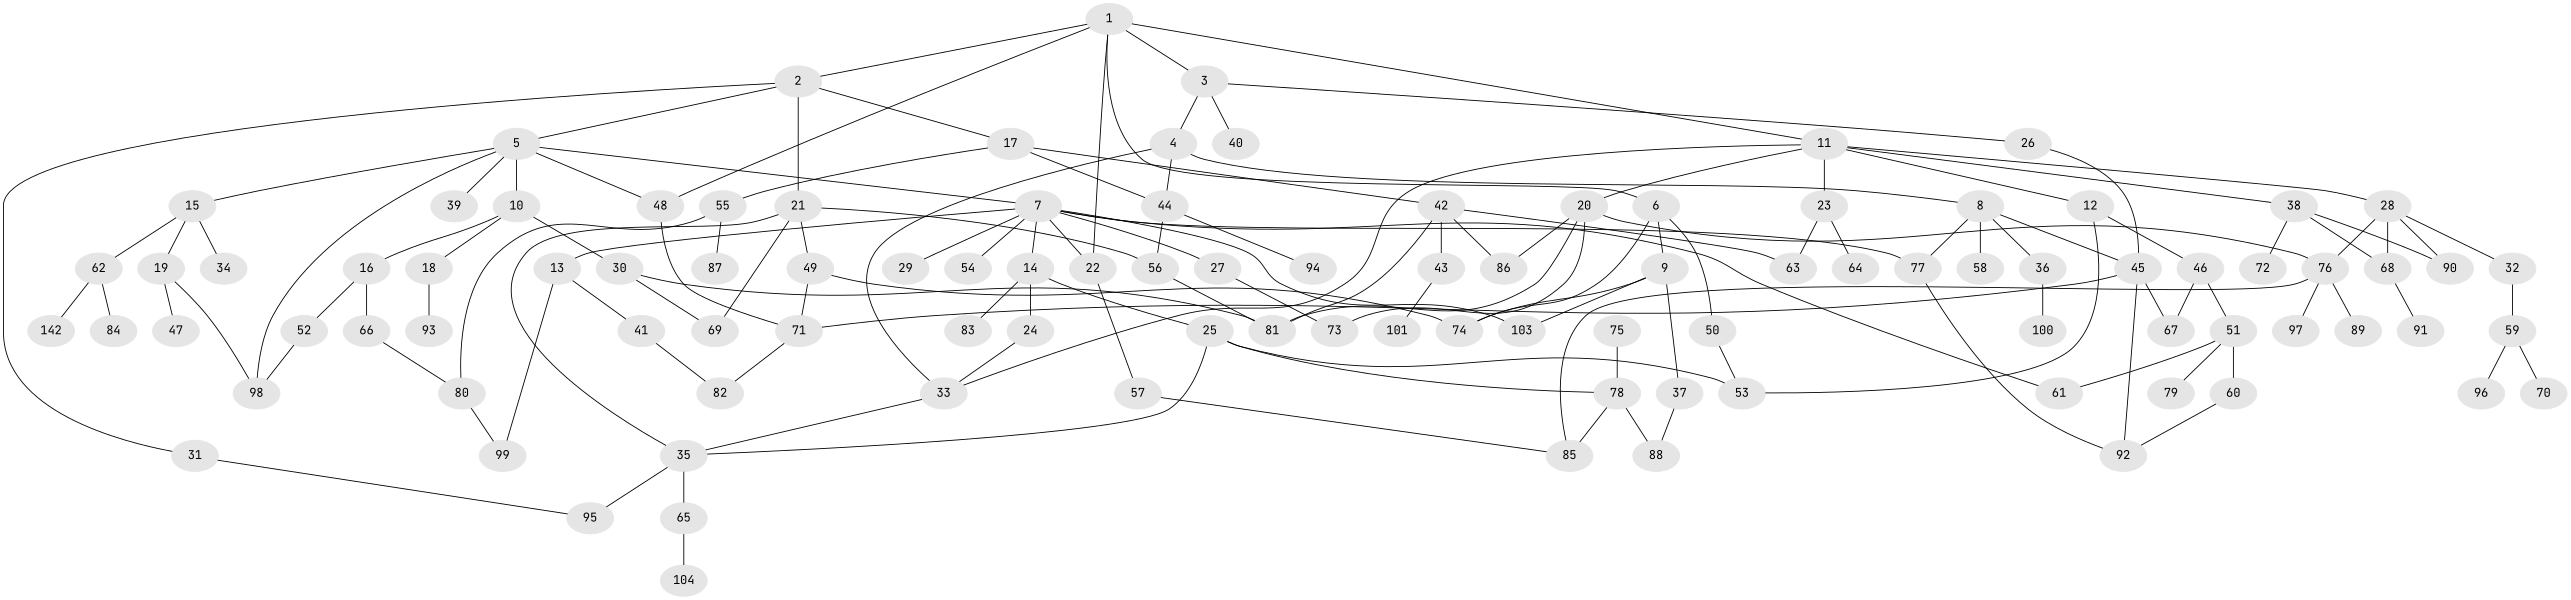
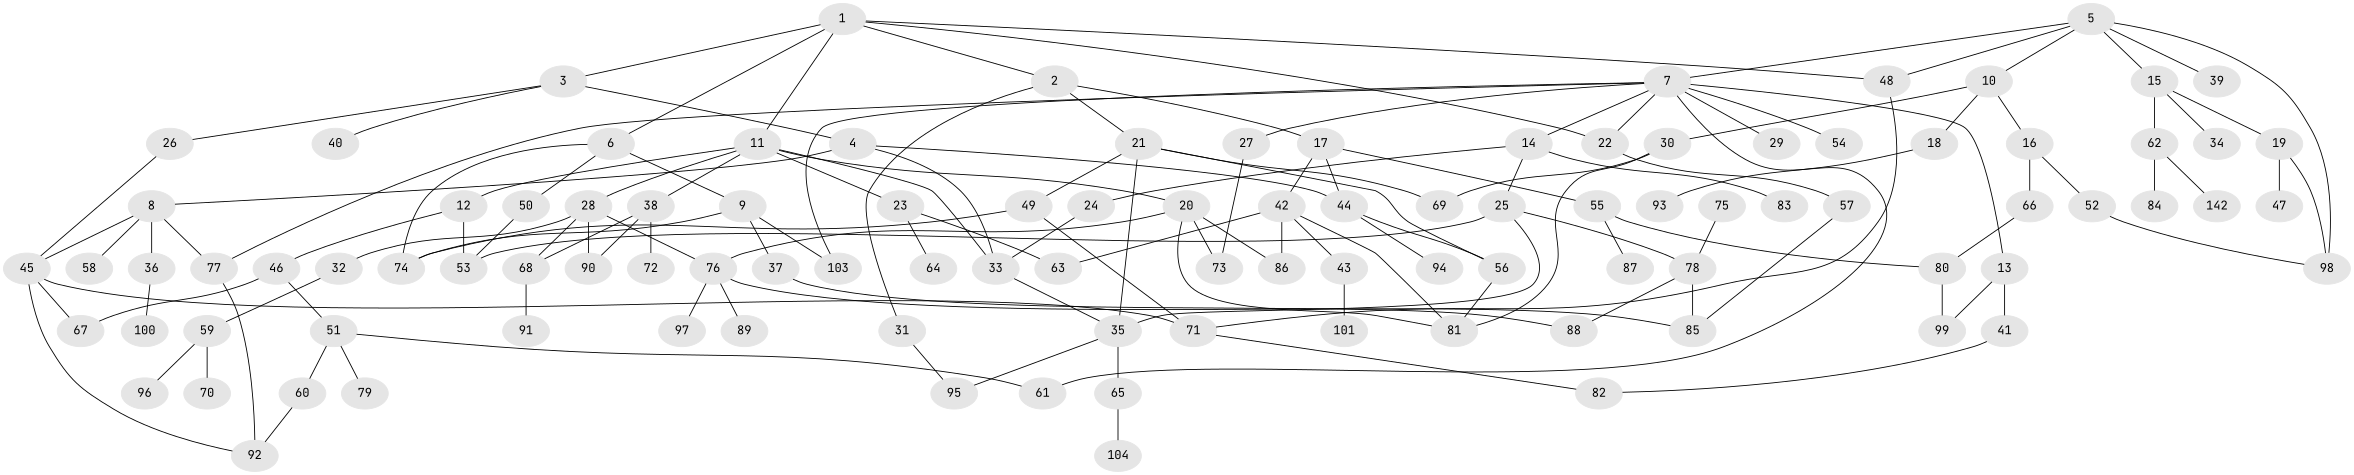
edge "2" -- "5": removed
